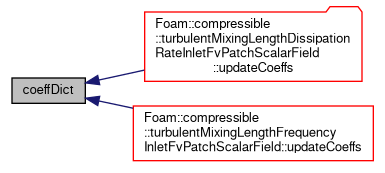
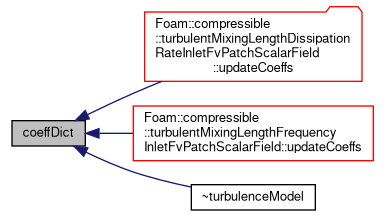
node "~turbulenceModel": added
